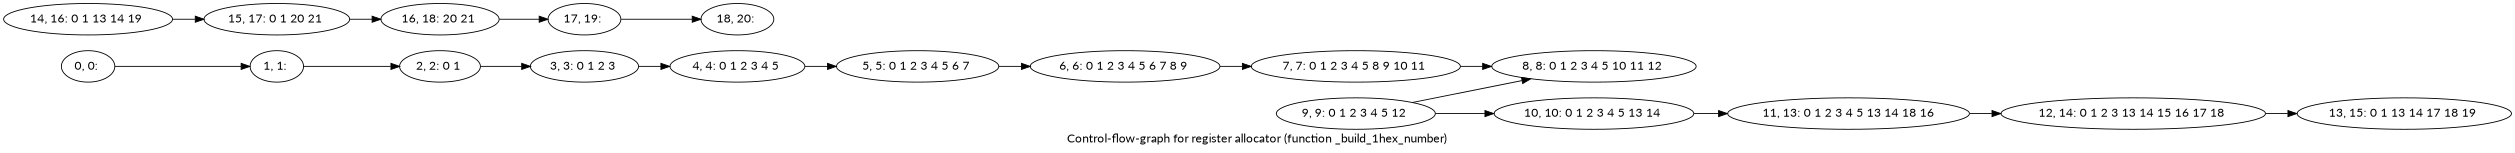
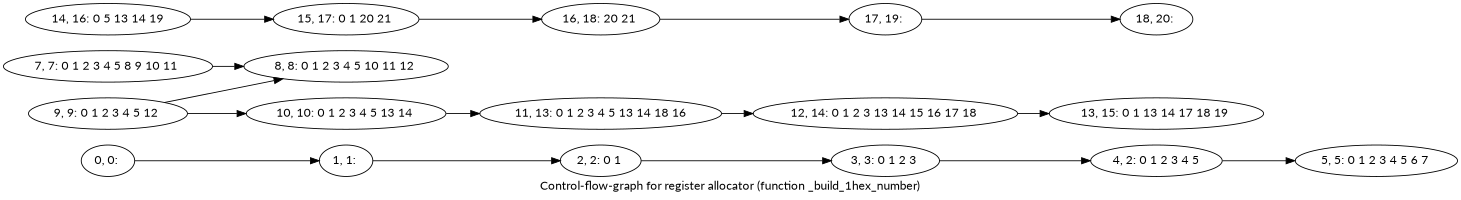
node "14, 16: 0 1 13 14 19": label "14, 16: 0 1 13 14 19" -> "14, 16: 0 5 13 14 19"
node "4, 4: 0 1 2 3 4 5": label "4, 4: 0 1 2 3 4 5" -> "4, 2: 0 1 2 3 4 5"
node "6, 6: 0 1 2 3 4 5 6 7 8 9": removed
